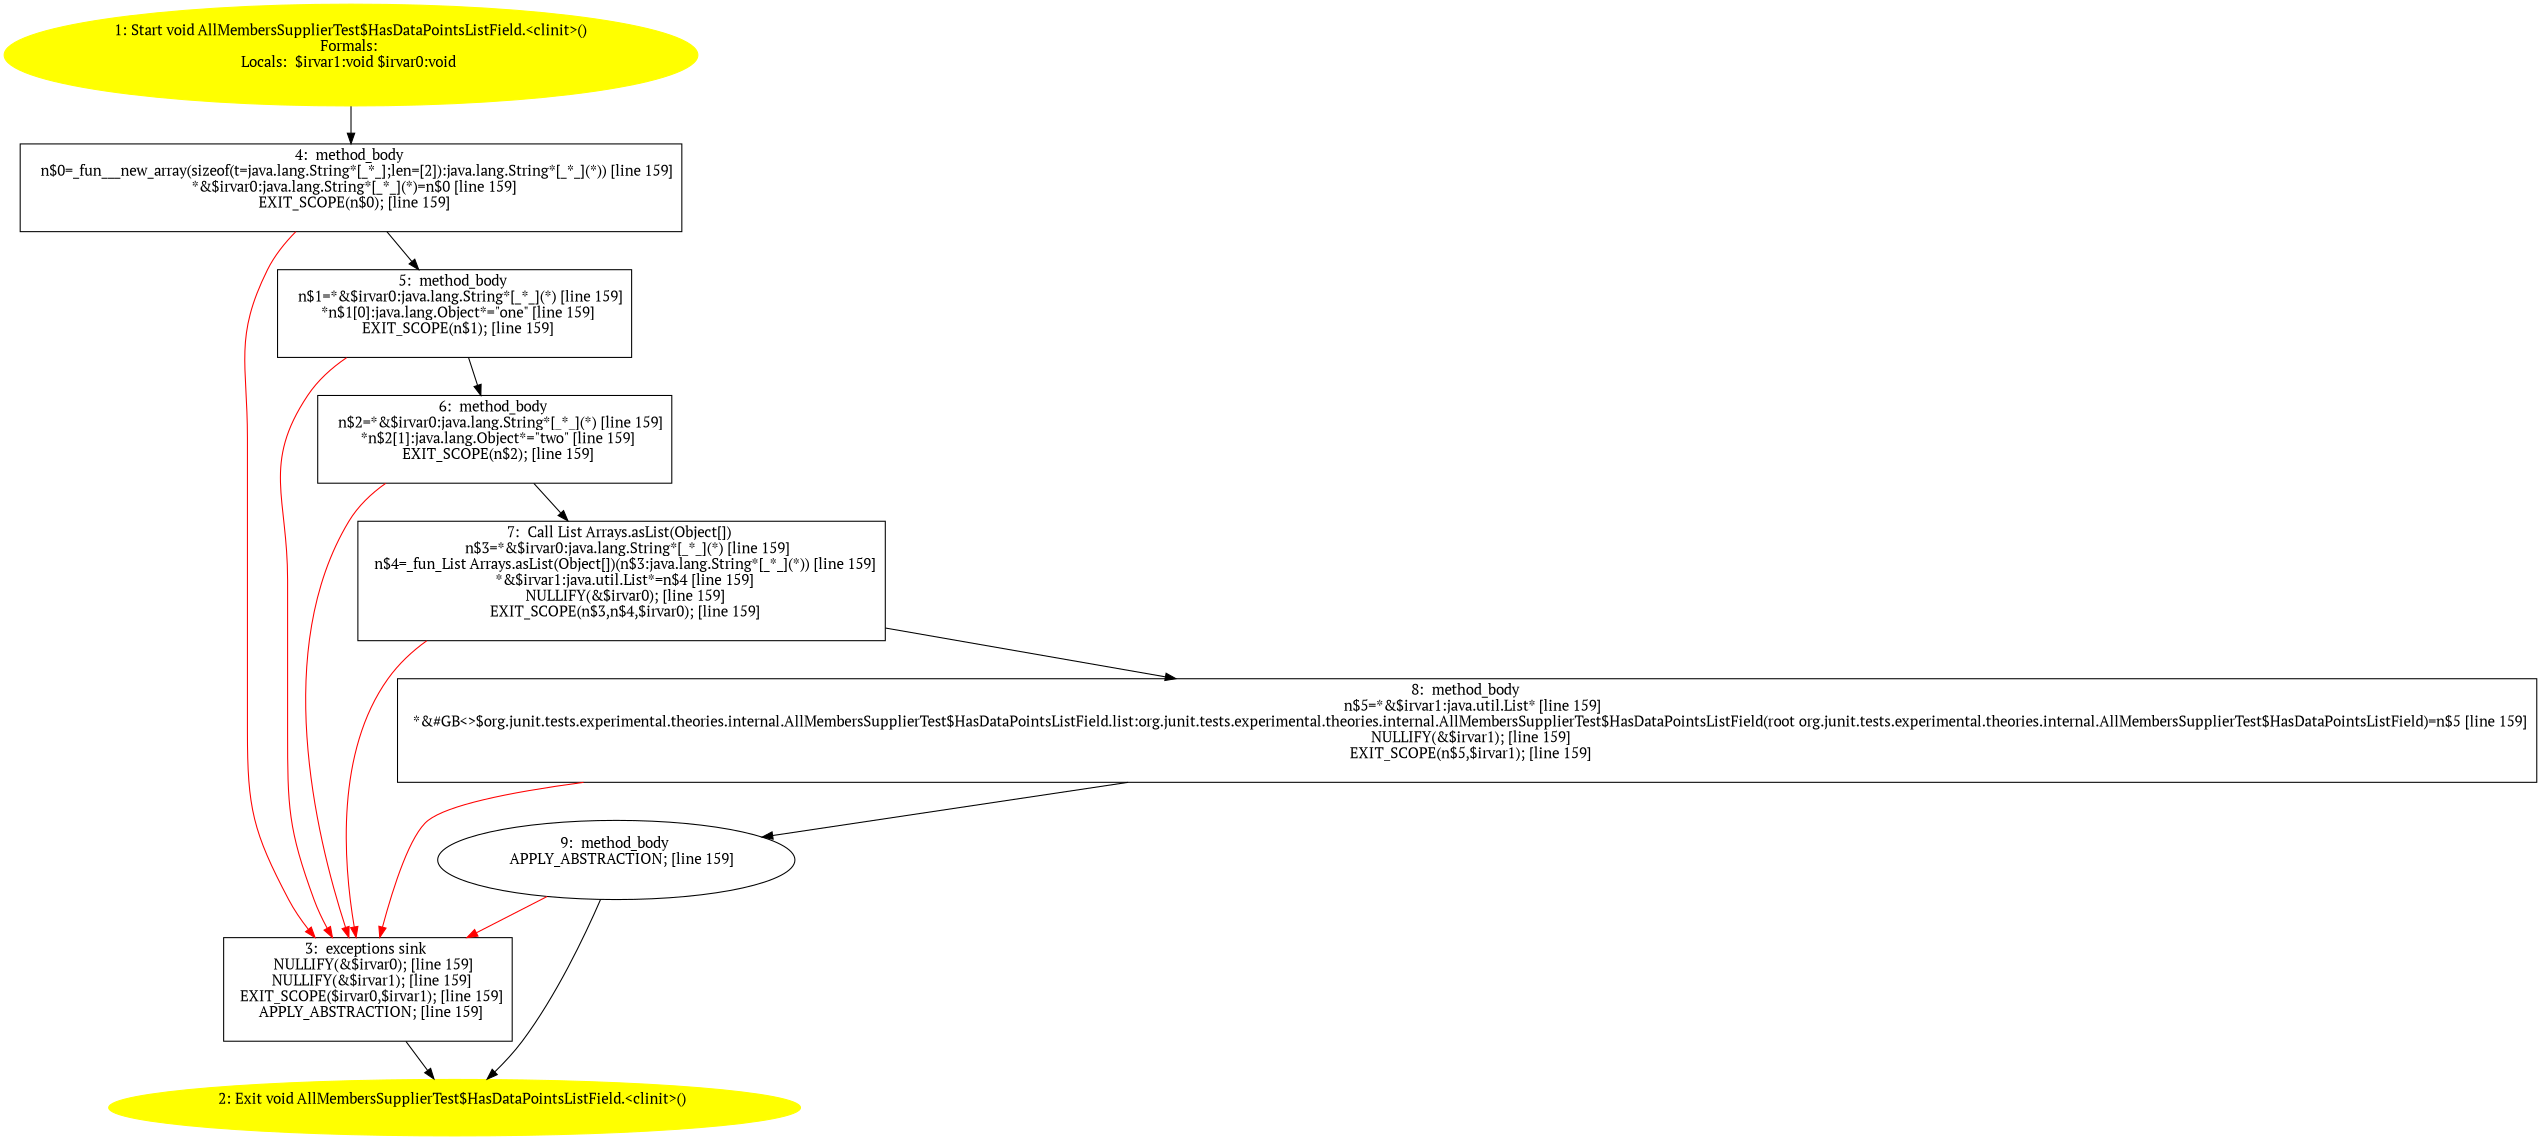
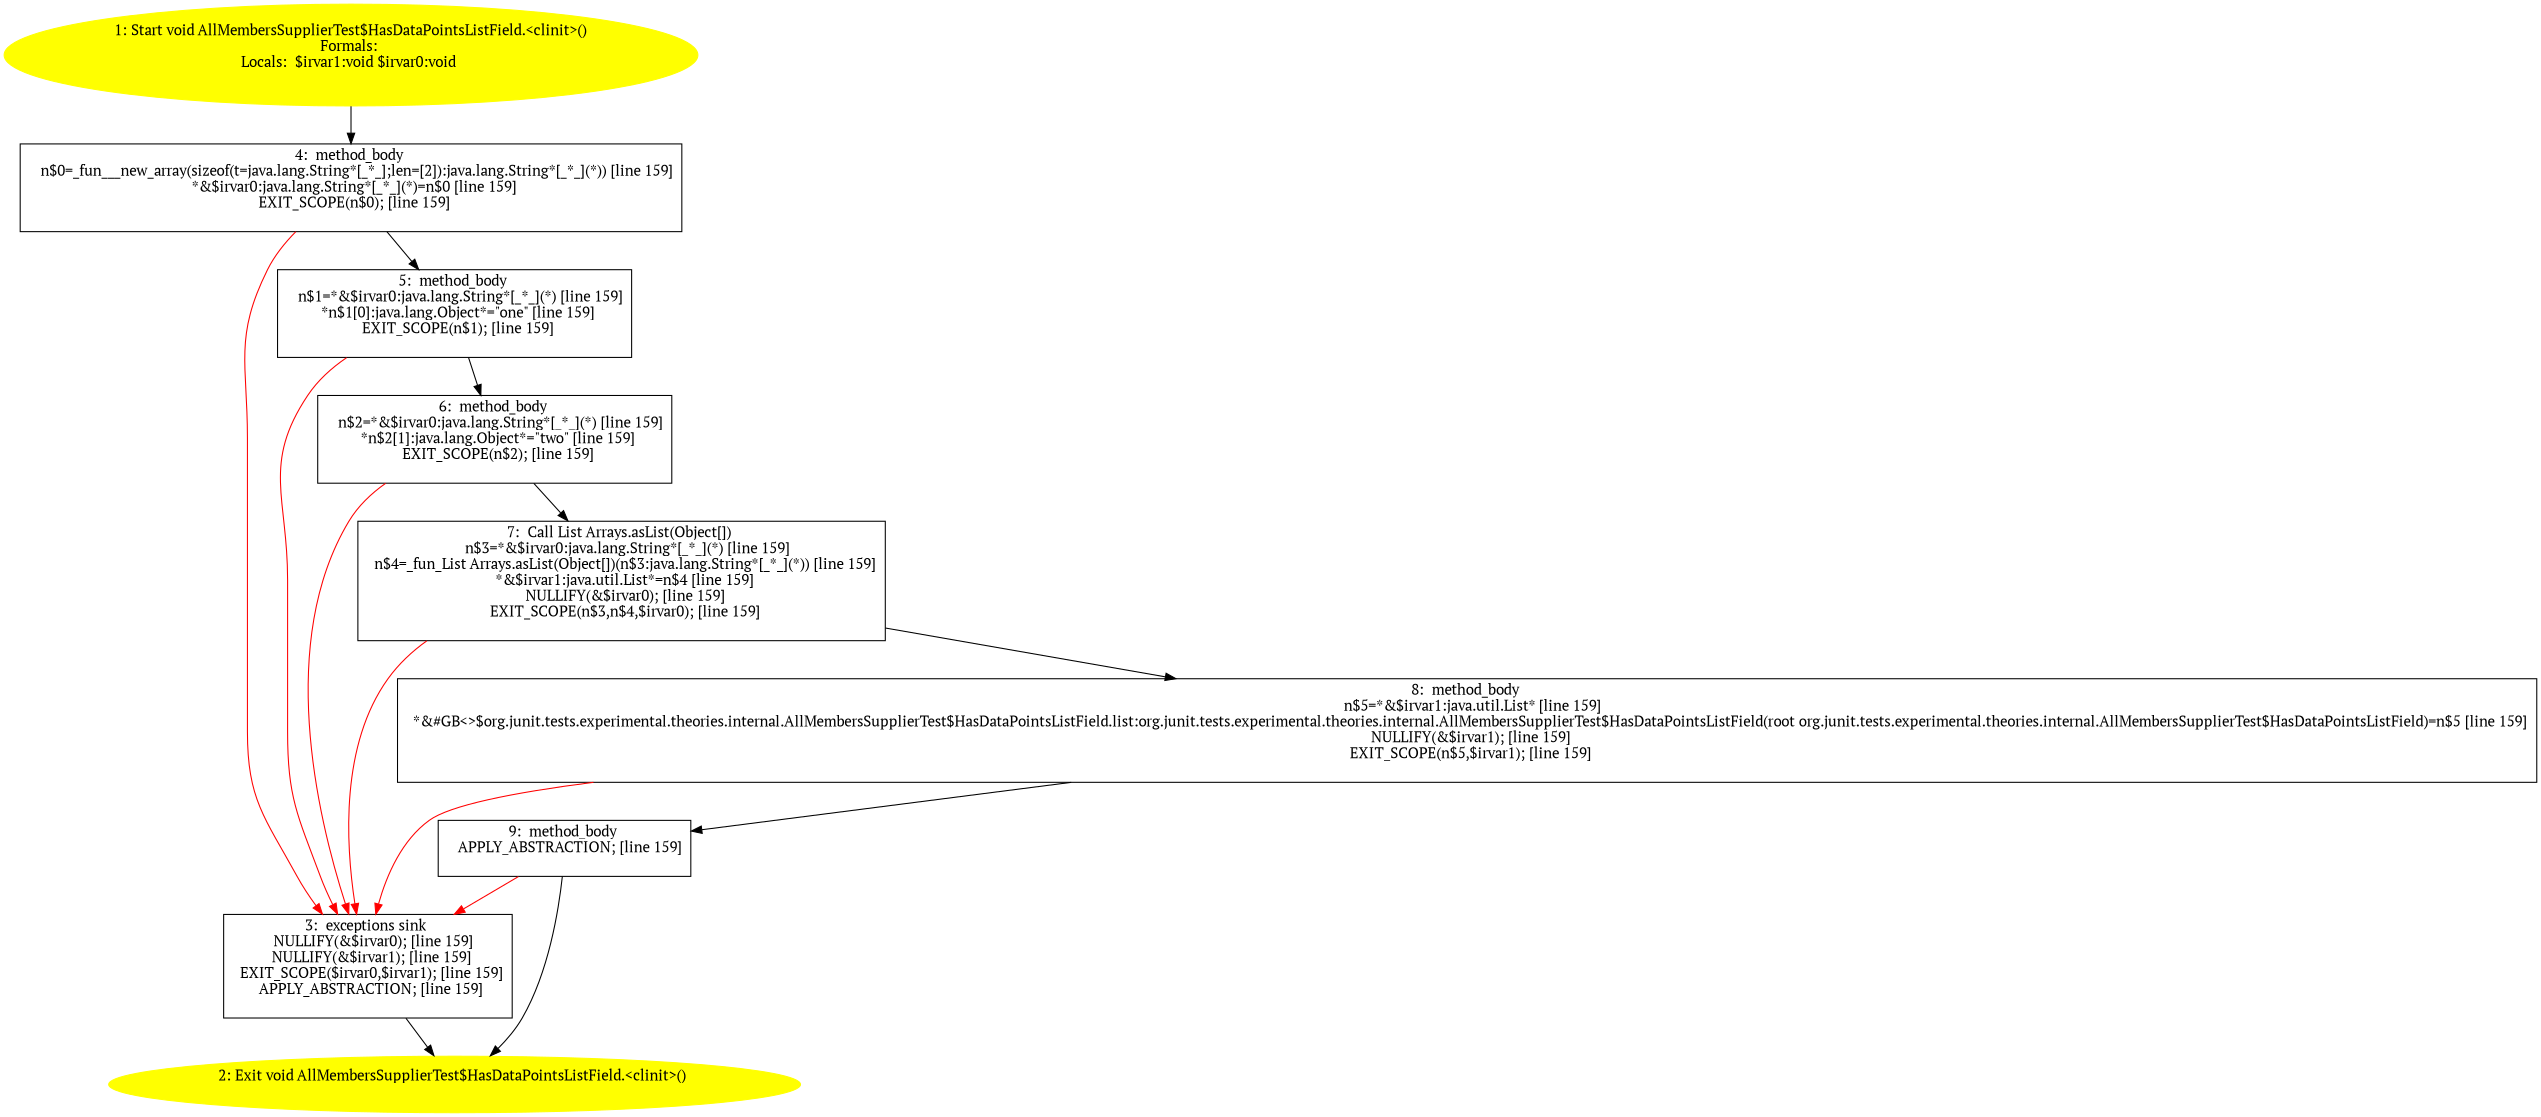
node "9:  method_body APPLY_ABSTRACTION; [line 159]": shape ellipse -> box
